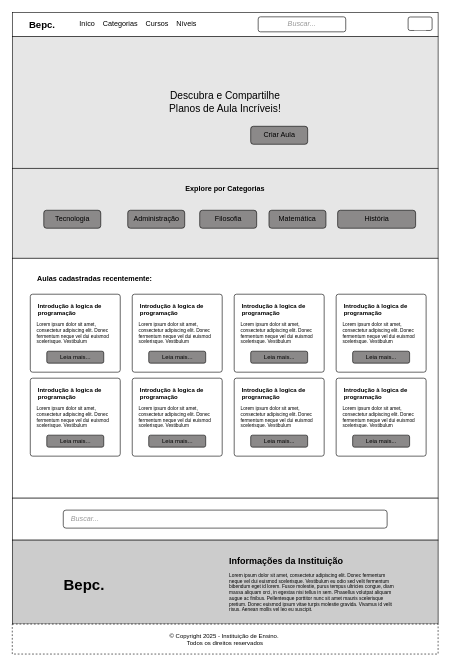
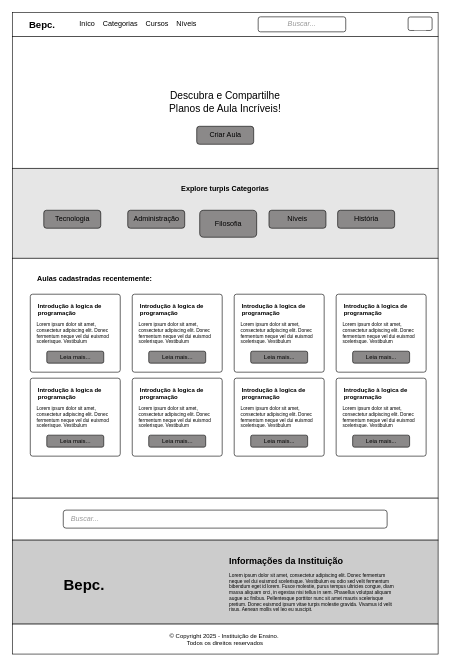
node "Descubra e Compartilhe Planos de Aula Incríveis!": fillcolor #e6e6e6 -> #ffffff
node "Criar Aula": moved (279, 135) -> (225, 135)
node "Explore por Categorias": label "Explore por Categorias" -> "Explore turpis Categorias"
node "Filosofia": size 57x18 -> 57x27
node "Matemática": label "Matemática" -> "Níveis"
node "História": size 78x18 -> 57x18
node "© Copyright 2025 - Instituição de Ensino. Todos os direitos reservados": style dashed -> solid
